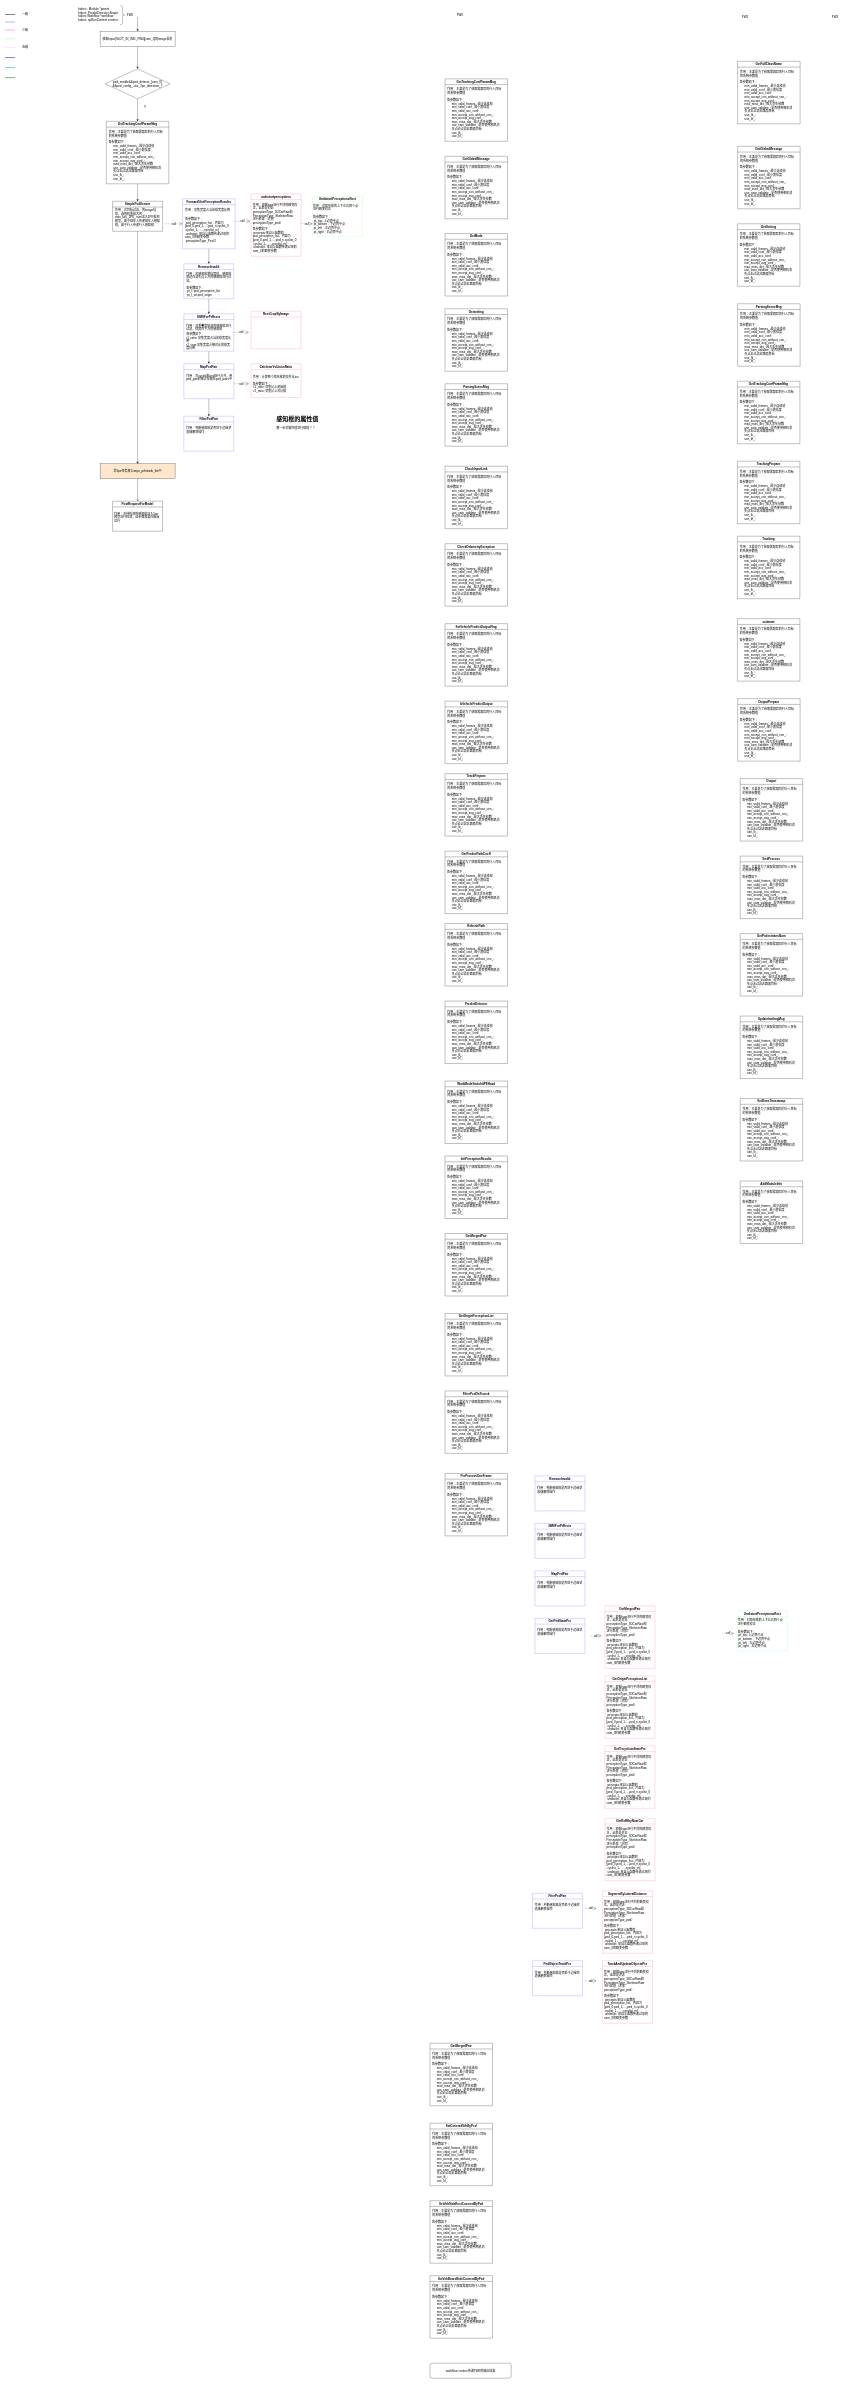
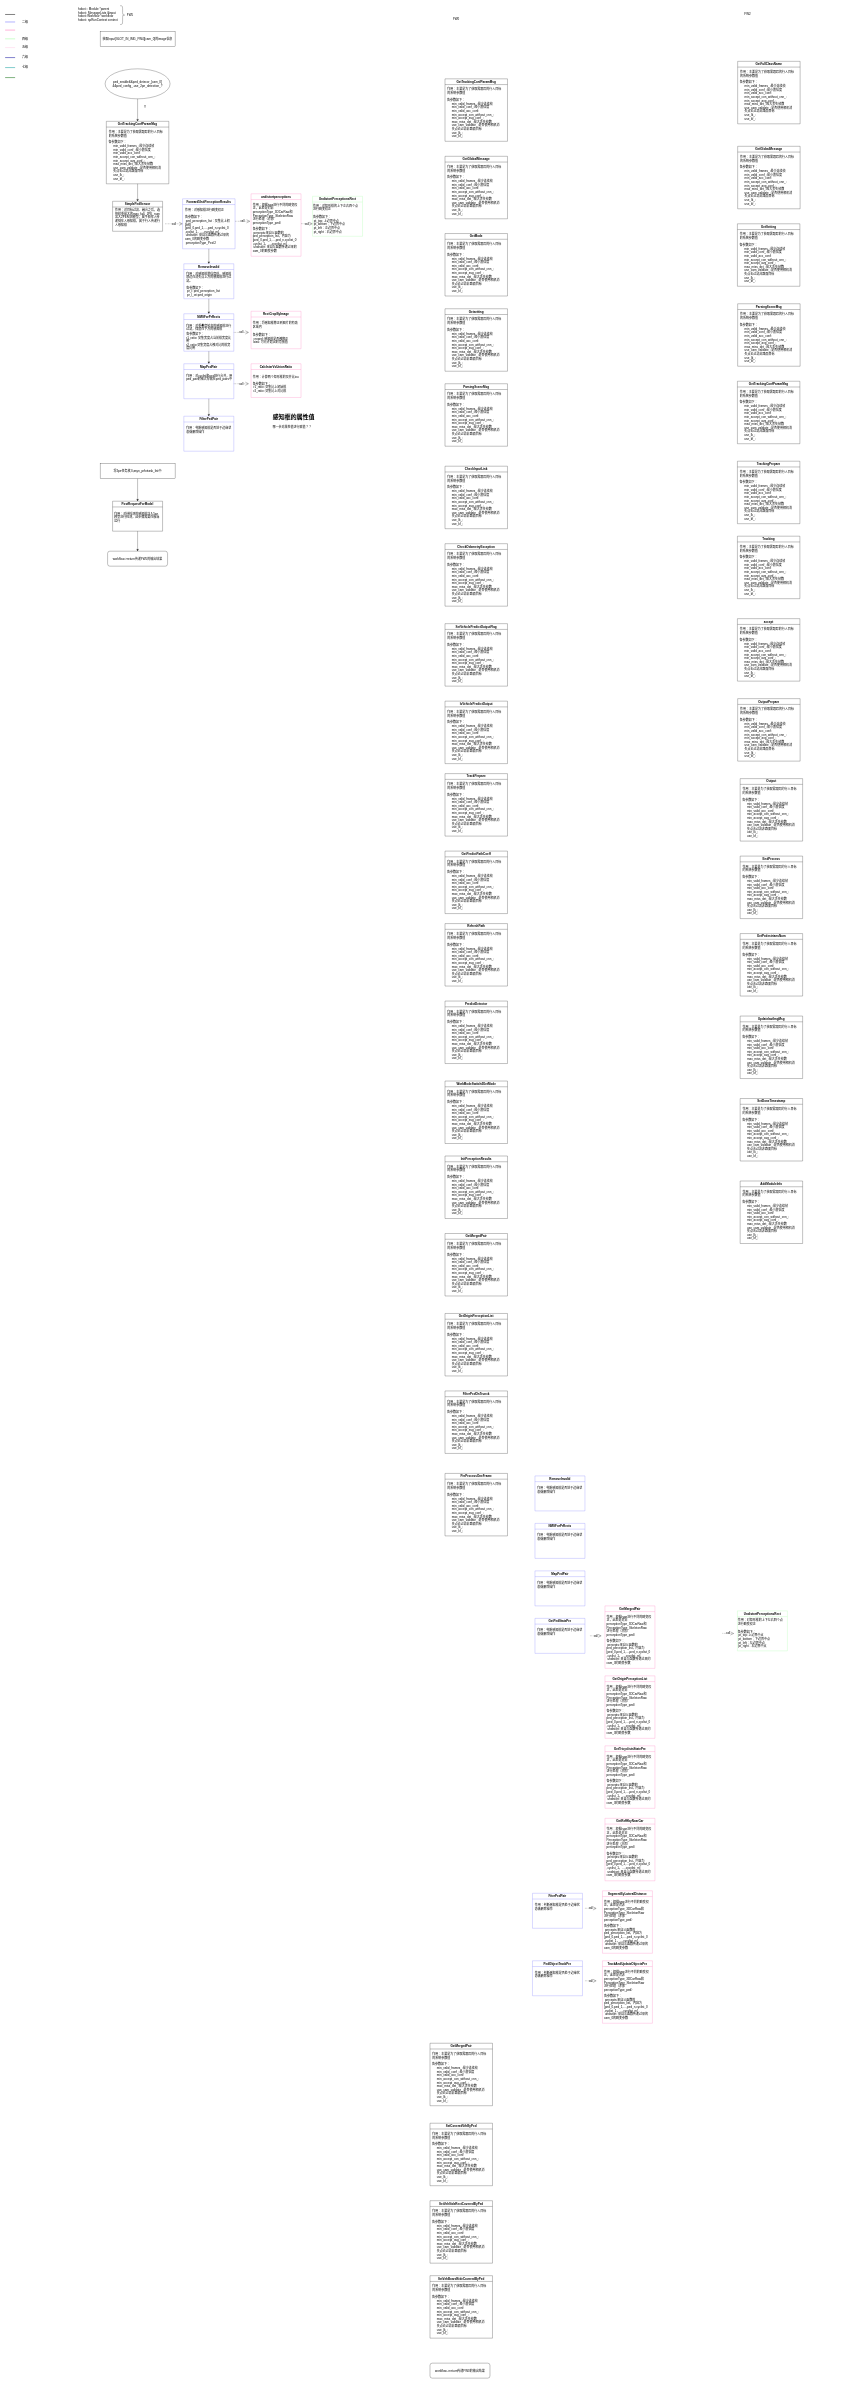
node "一级": removed
node "hobot :: Module *parent hobot:: PredictDetector &input hobot::Workflow *workflow hobot:: spRunContext context": label "hobot :: Module *parent hobot:: PredictDetector &input hobot::Workflow *workflow hobot:: spRunContext context" -> "hobot :: Module *parent hobot:: MessageLists &input hobot::Workflow *workflow hobot:: spRunContext context"
node "FW0": moved (460, 15) -> (456, 18)
node "FW2": moved (745, 17) -> (748, 14)
node "FW3": removed
node "二级": added
edge "FW5" -> "获取input[SLOT_IN_IMG_FW4][cam_0]的image信息": removed
node "三级": removed
node "四级": added
node "六级": added
edge "获取input[SLOT_IN_IMG_FW4][cam_0]的image信息" -> "ped_enable&&ped_detecor_[cam_0] &&ped_config_.use_2pe_detection_?": removed
node "七级": added
node "ped_enable&&ped_detecor_[cam_0] &&ped_config_.use_2pe_detection_?": shape diamond -> ellipse
node "作用：交集宽度占当前框宽度比例": label "作用：交集宽度占当前框宽度比例" -> "作用：对感知框进行畸变校正"
node "作用：对目标过滤、的image信息，选择权重最大的max_fw5_2PE_num送入2PE检测模型，属于骑车人传递骑车人感知框，属于行人传递行人感知框": label "作用：对目标过滤、的image信息，选择权重最大的max_fw5_2PE_num送入2PE检测模型，属于骑车人传递骑车人感知框，属于行人传递行人感知框" -> "作用：对目标过滤、融合之后，选择权重最大的max_fw5_2PE_num送入2PE检测模型，属于骑车人传递骑车人感知框，属于行人传递行人感知框"
node "各参数如下： ped_perception_list：内容为 [ped_0,ped_1,…,ped_n,cyclist_0 ,cyclist_1，…,cycylist_m] undistort: 来自父函数传递过来的cam_0的畸变参数 perceptionType_Ped:2": label "各参数如下： ped_perception_list：内容为 [ped_0,ped_1,…,ped_n,cyclist_0 ,cyclist_1，…,cycylist_m] undistort: 来自父函数传递过来的cam_0的畸变参数 perceptionType_Ped:2" -> "各参数如下： ped_perception_list：交集比上初始框 [ped_0,ped_1,…,ped_n,cyclist_0 ,cyclist_1，…,cycylist_m] undistort: 来自父函数传递过来的cam_0的畸变参数 perceptionType_Ped:2"
node "作用：将感知框修正到图片的有效区域内": added
node "各参数如下： croped: 感知框是否被修正 bias: 可允许超出的范围值": added
node "各参数如下： r1_ratio: 交集宽度占当前框宽度比例 r2_cam:交集宽度占被对比的框宽度比例": label "各参数如下： r1_ratio: 交集宽度占当前框宽度比例 r2_cam:交集宽度占被对比的框宽度比例" -> "各参数如下： r1_ratio: 交集宽度占当前框宽度比例 r2_ratio:交集宽度占被对比的框宽度比例"
node "感知框的属性值哪一步对属性值进行赋值？？": moved (299, 428) -> (295, 427)
edge "SimplePedSensor" -> "将2pe任务放入asyn_prfortask_list中": removed
node "将2pe任务放入asyn_prfortask_list中": fillcolor #ffe6cc -> #ffffff
edge "将2pe任务放入asyn_prfortask_list中" -> "PostRequestForModel": arrowhead open -> classic
edge "PostRequestForModel" -> "workflow->return传递FW5的输出结果": added
node "workflow->return传递FW5的输出结果": added
node "estimate": label "estimate" -> "accept"
node "WorkModeSwitch4PEHead": label "WorkModeSwitch4PEHead" -> "WorkModeSwitch4GetMode"
node "workflow->return传递FW0的输出结果": size 81x15 -> 60x15
